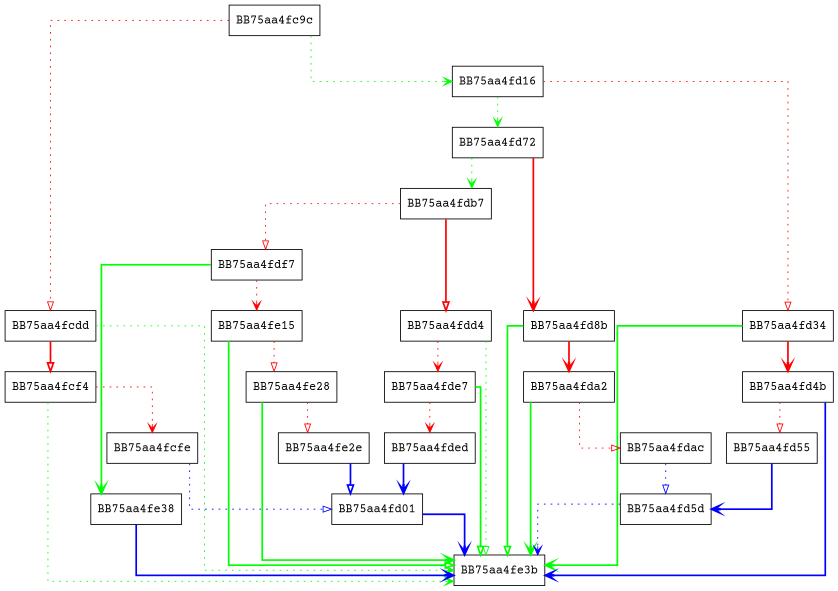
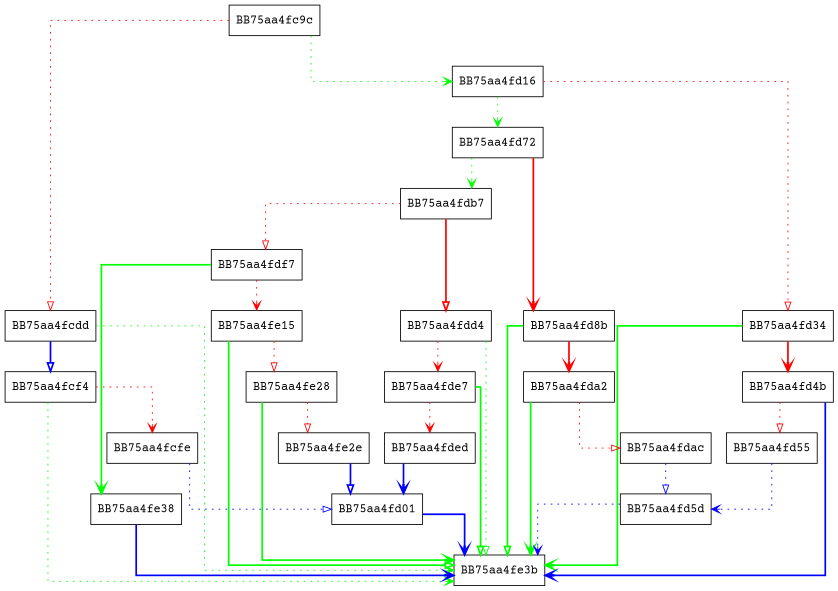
edge "BB75aa4fcdd" -> "BB75aa4fcf4": color red -> blue
edge "BB75aa4fd55" -> "BB75aa4fd5d": style bold -> dotted
